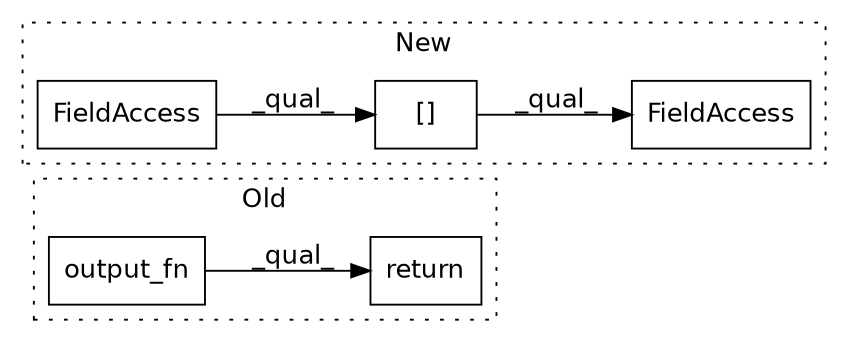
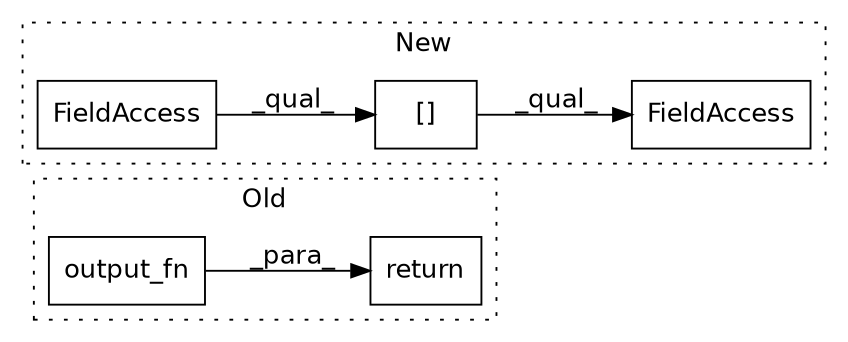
edge "output_fn" -> "return": label "_qual_" -> "_para_"
